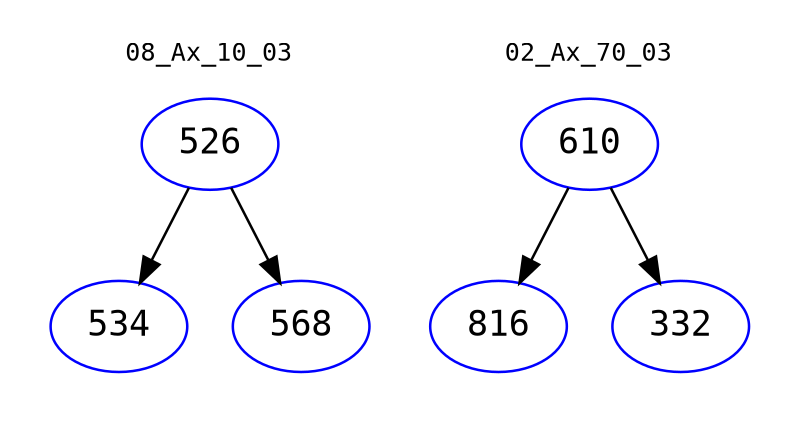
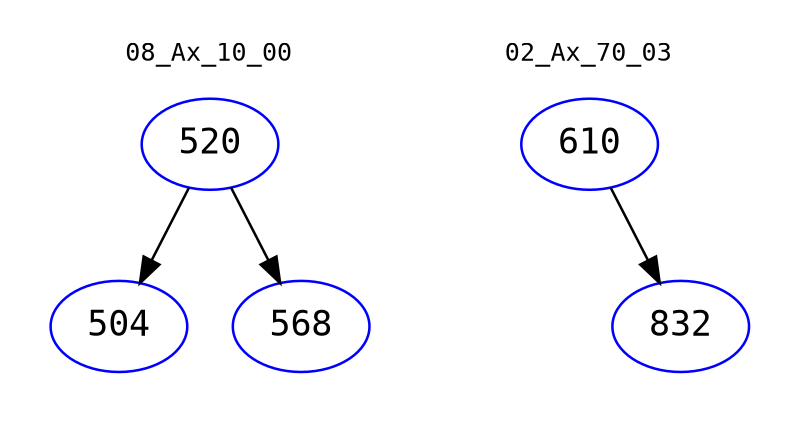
cluster "08_Ax_10_03": label "08_Ax_10_03" -> "08_Ax_10_00"
node "526": label "526" -> "520"
node "534": label "534" -> "504"
node "816": removed
node "332": label "332" -> "832"
